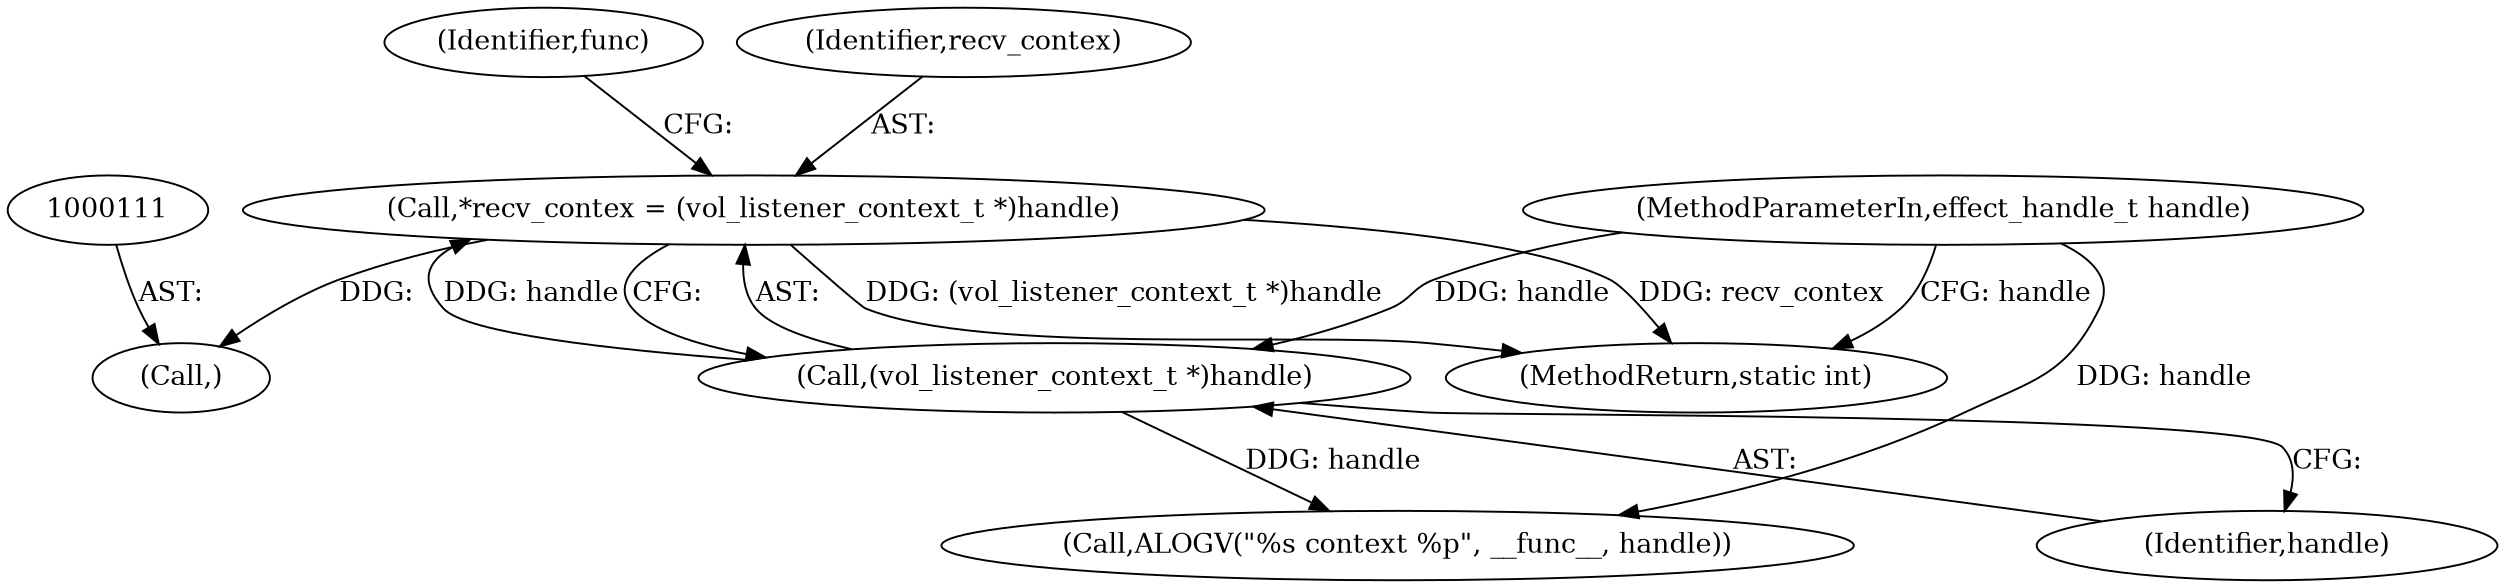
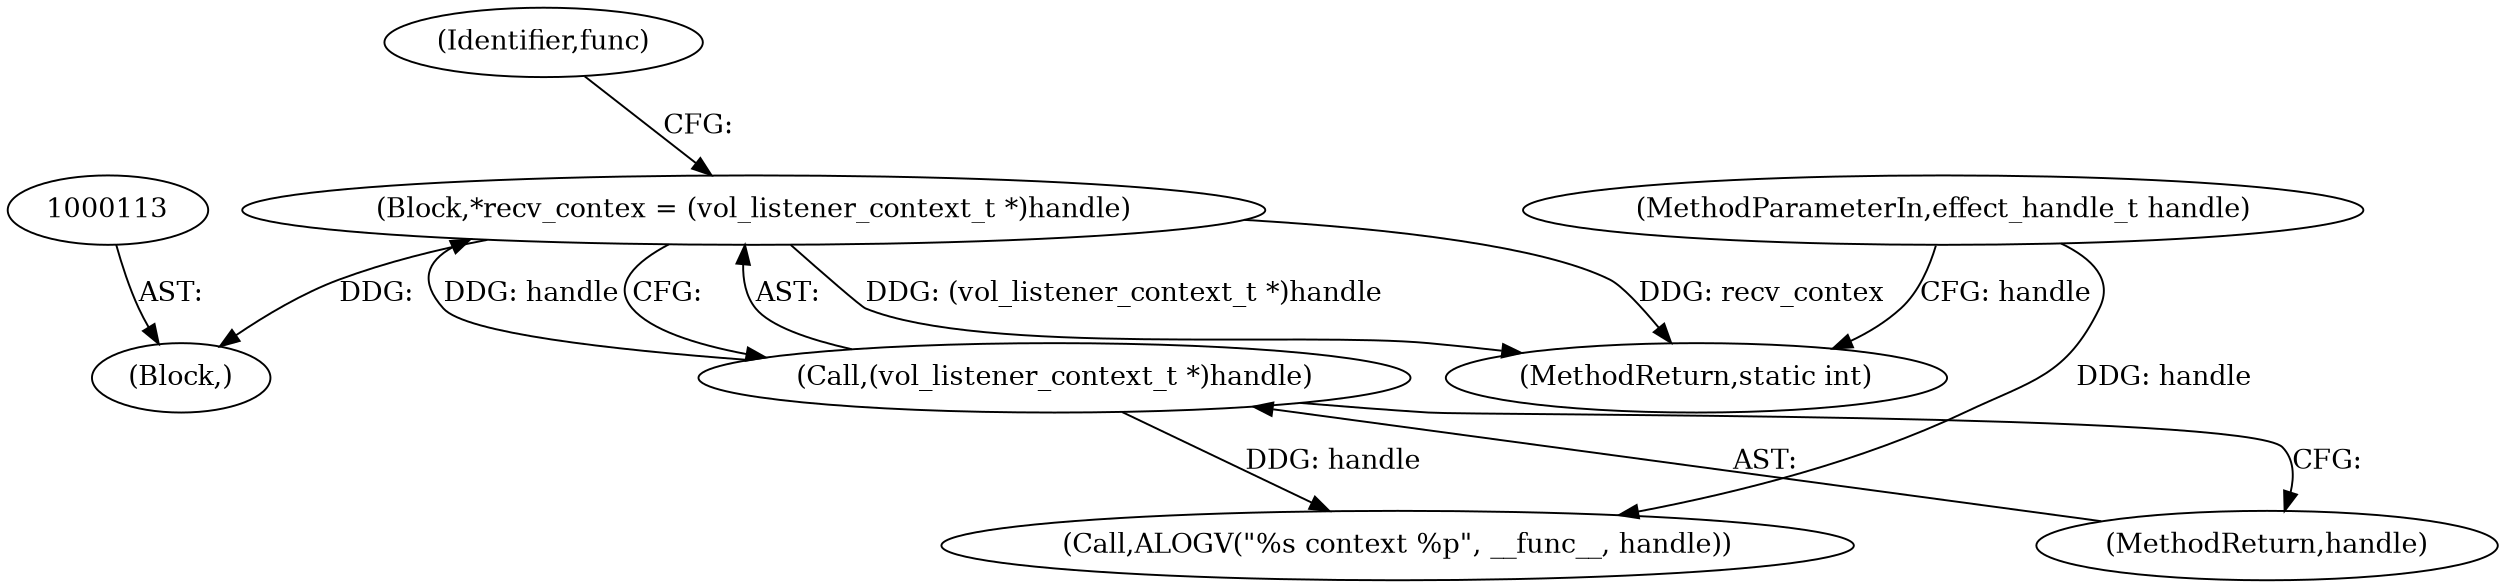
node "(Identifier,recv_contex)": removed
node "1000111": label "1000111" -> "1000113"
node "(Call,*recv_contex = (vol_listener_context_t *)handle)": label "(Call,*recv_contex = (vol_listener_context_t *)handle)" -> "(Block,*recv_contex = (vol_listener_context_t *)handle)"
edge "(MethodParameterIn,effect_handle_t handle)" -> "(Call,(vol_listener_context_t *)handle)": removed, label "DDG: handle"
node "(Call,)": label "(Call,)" -> "(Block,)"
node "(Identifier,handle)": label "(Identifier,handle)" -> "(MethodReturn,handle)"
